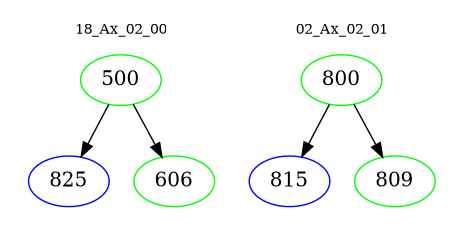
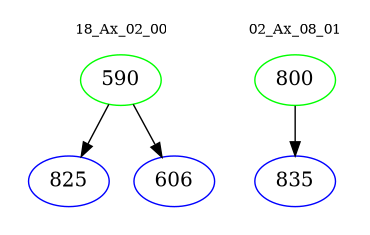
cluster "02_Ax_02_01": label "02_Ax_02_01" -> "02_Ax_08_01"
node "500": label "500" -> "590"
node "606": color green -> blue
node "815": label "815" -> "835"
node "809": removed
